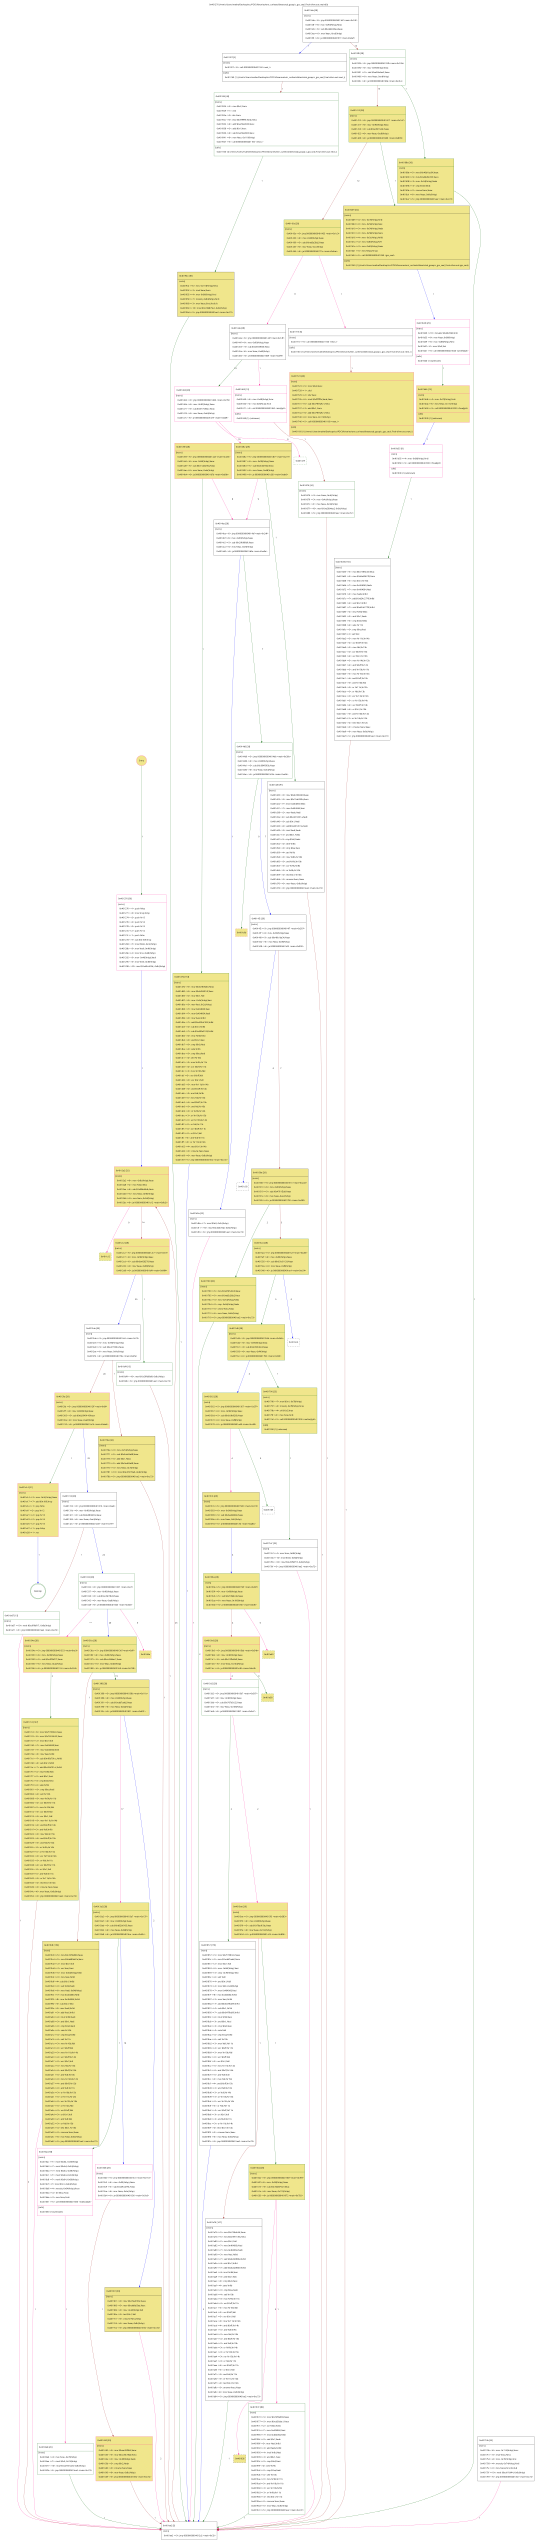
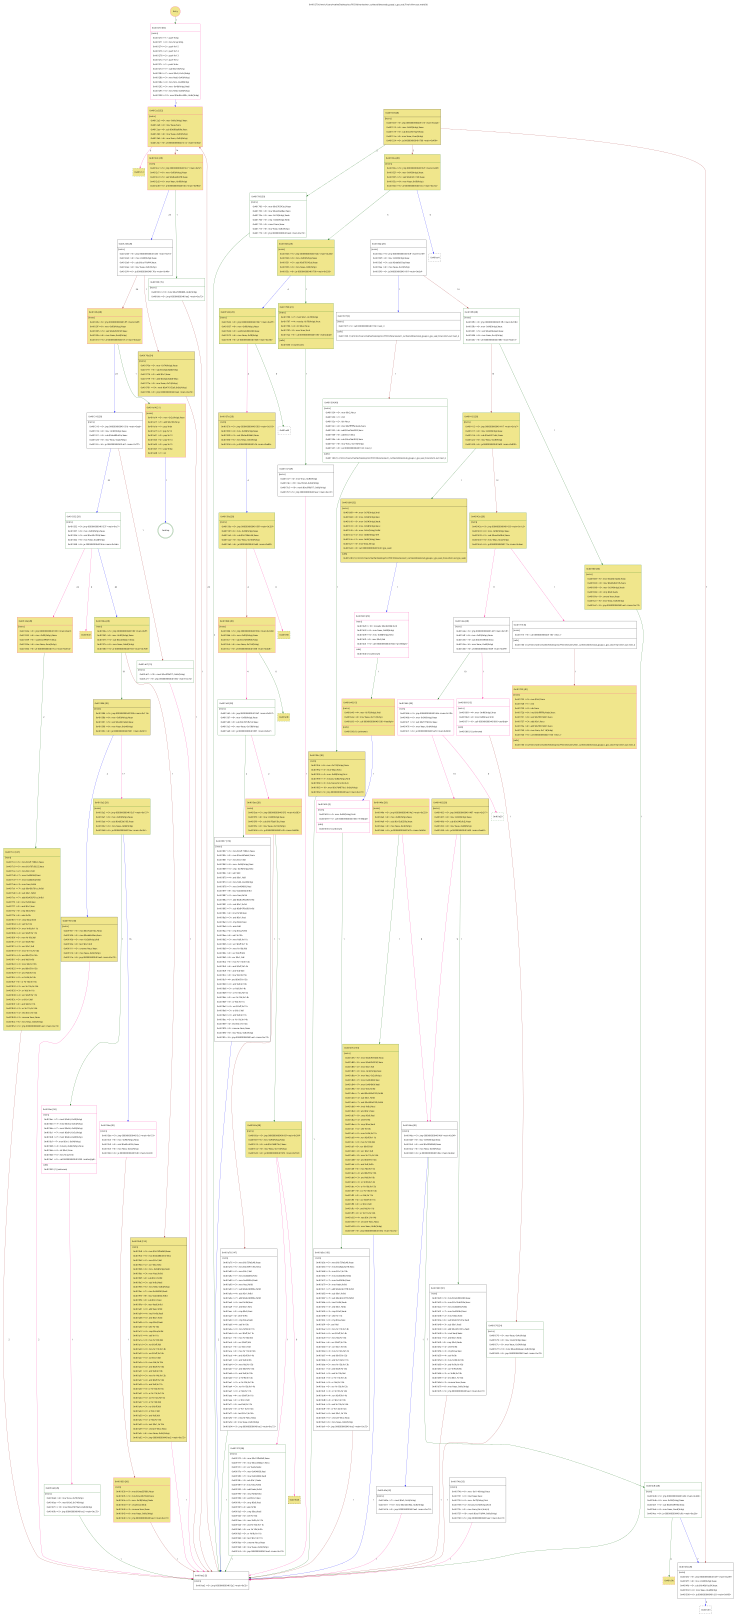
edge "0x4014f2 [28]" -> "0x40150e [28]": reversed
node "0x401700 [30]": fillcolor khaki -> white
